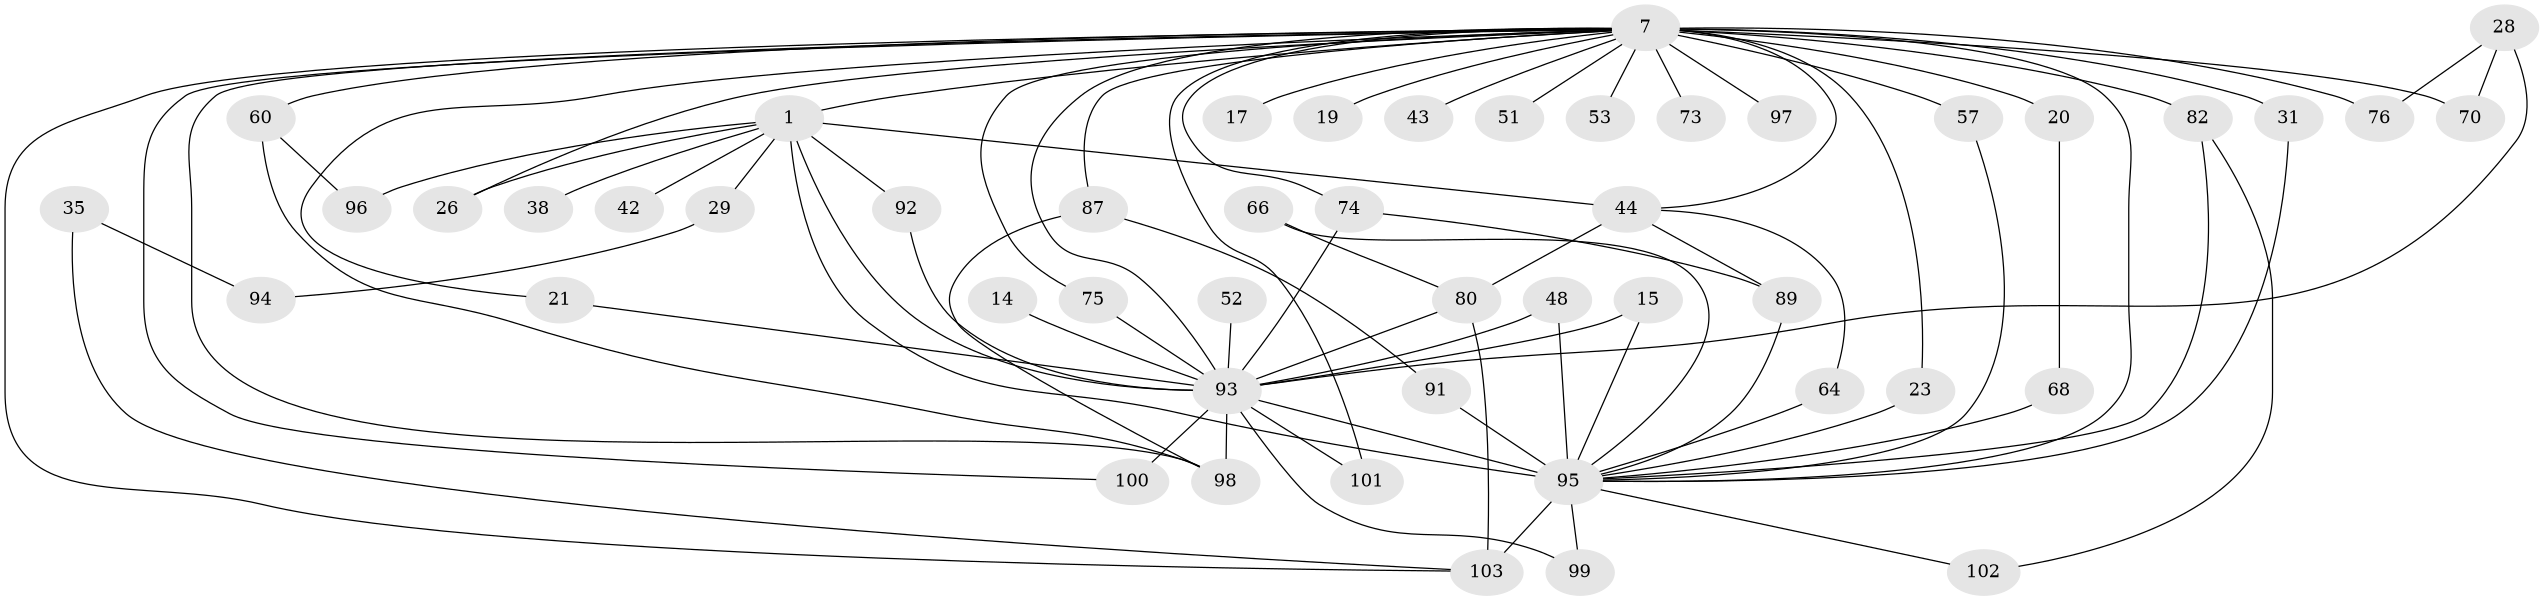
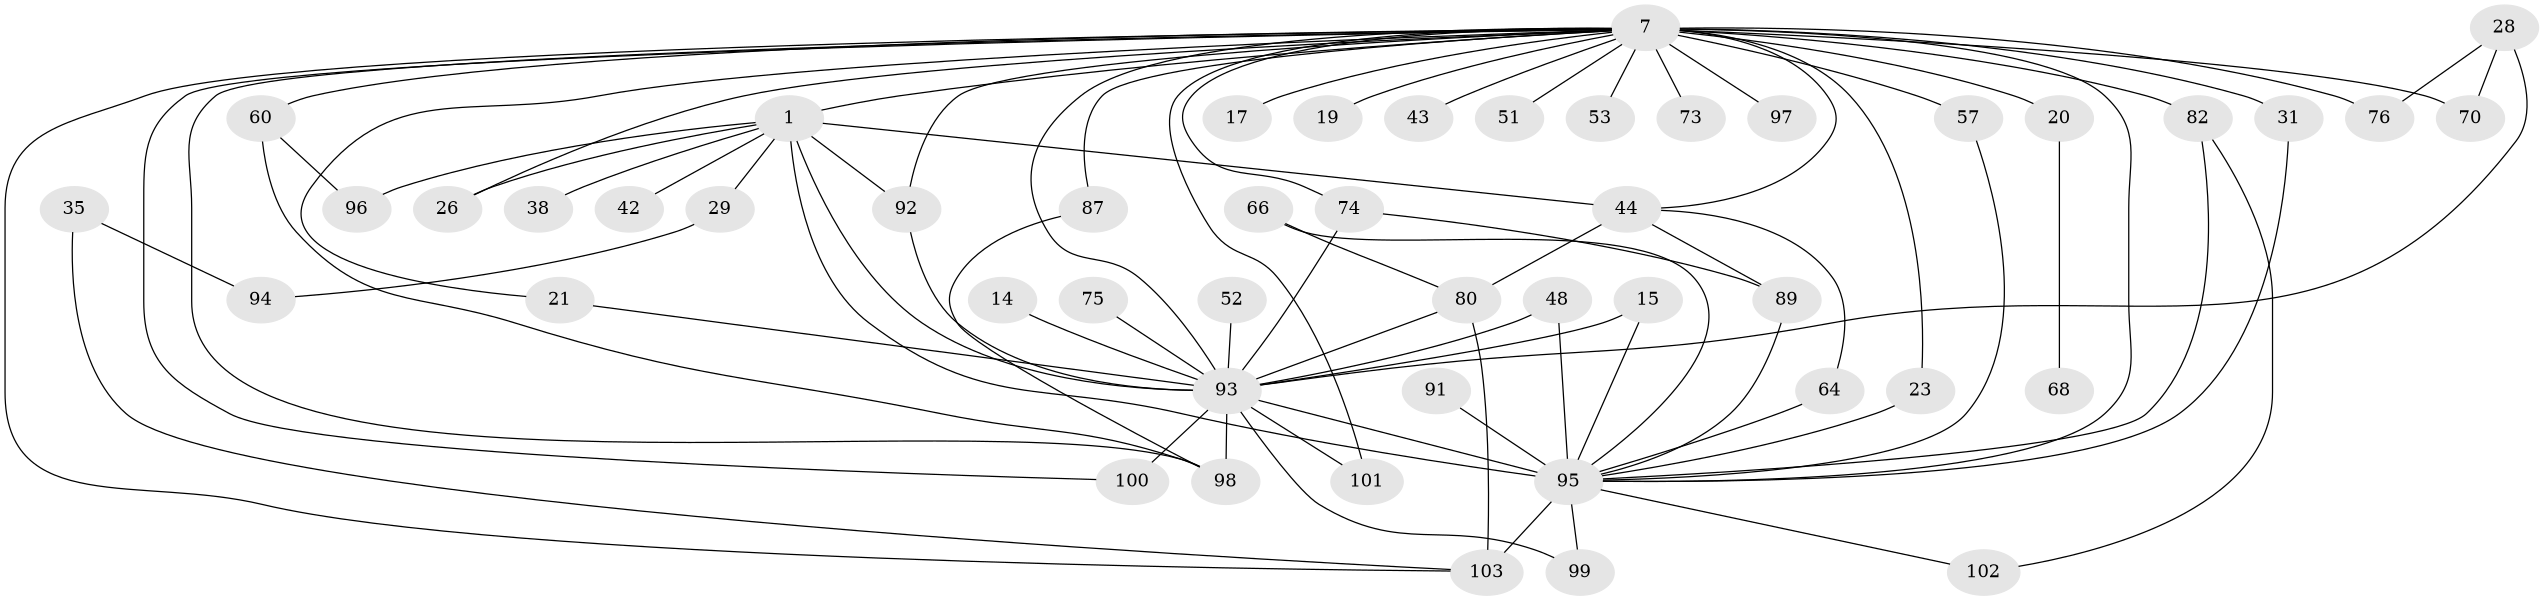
edge "7" -- "75": now "7" -- "92"
edge "87" -- "91": removed
edge "68" -- "95": removed
